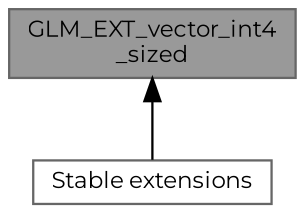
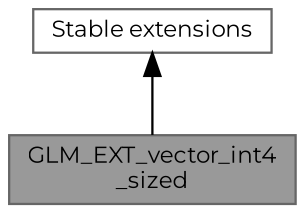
edge "Stable extensions" -> "GLM_EXT_vector_int4 _sized": reversed
